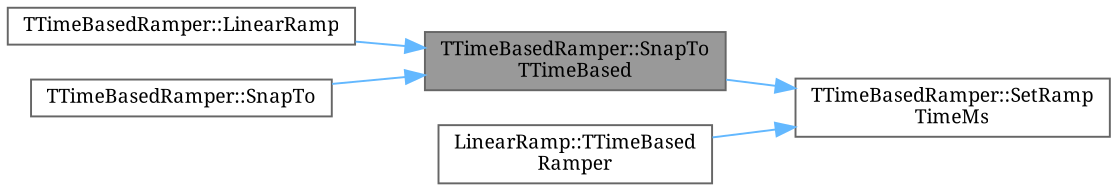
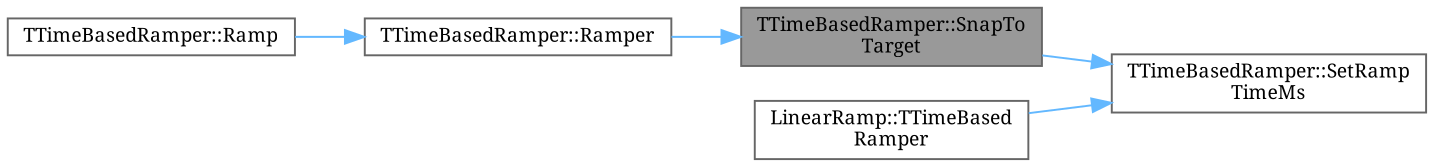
node "TTimeBasedRamper::LinearRamp": label "TTimeBasedRamper::LinearRamp" -> "TTimeBasedRamper::Ramper"
node "TTimeBasedRamper::Ramp": added
node "TTimeBasedRamper::SnapTo TTimeBased": label "TTimeBasedRamper::SnapTo TTimeBased" -> "TTimeBasedRamper::SnapTo Target"
node "TTimeBasedRamper::SnapTo": removed
